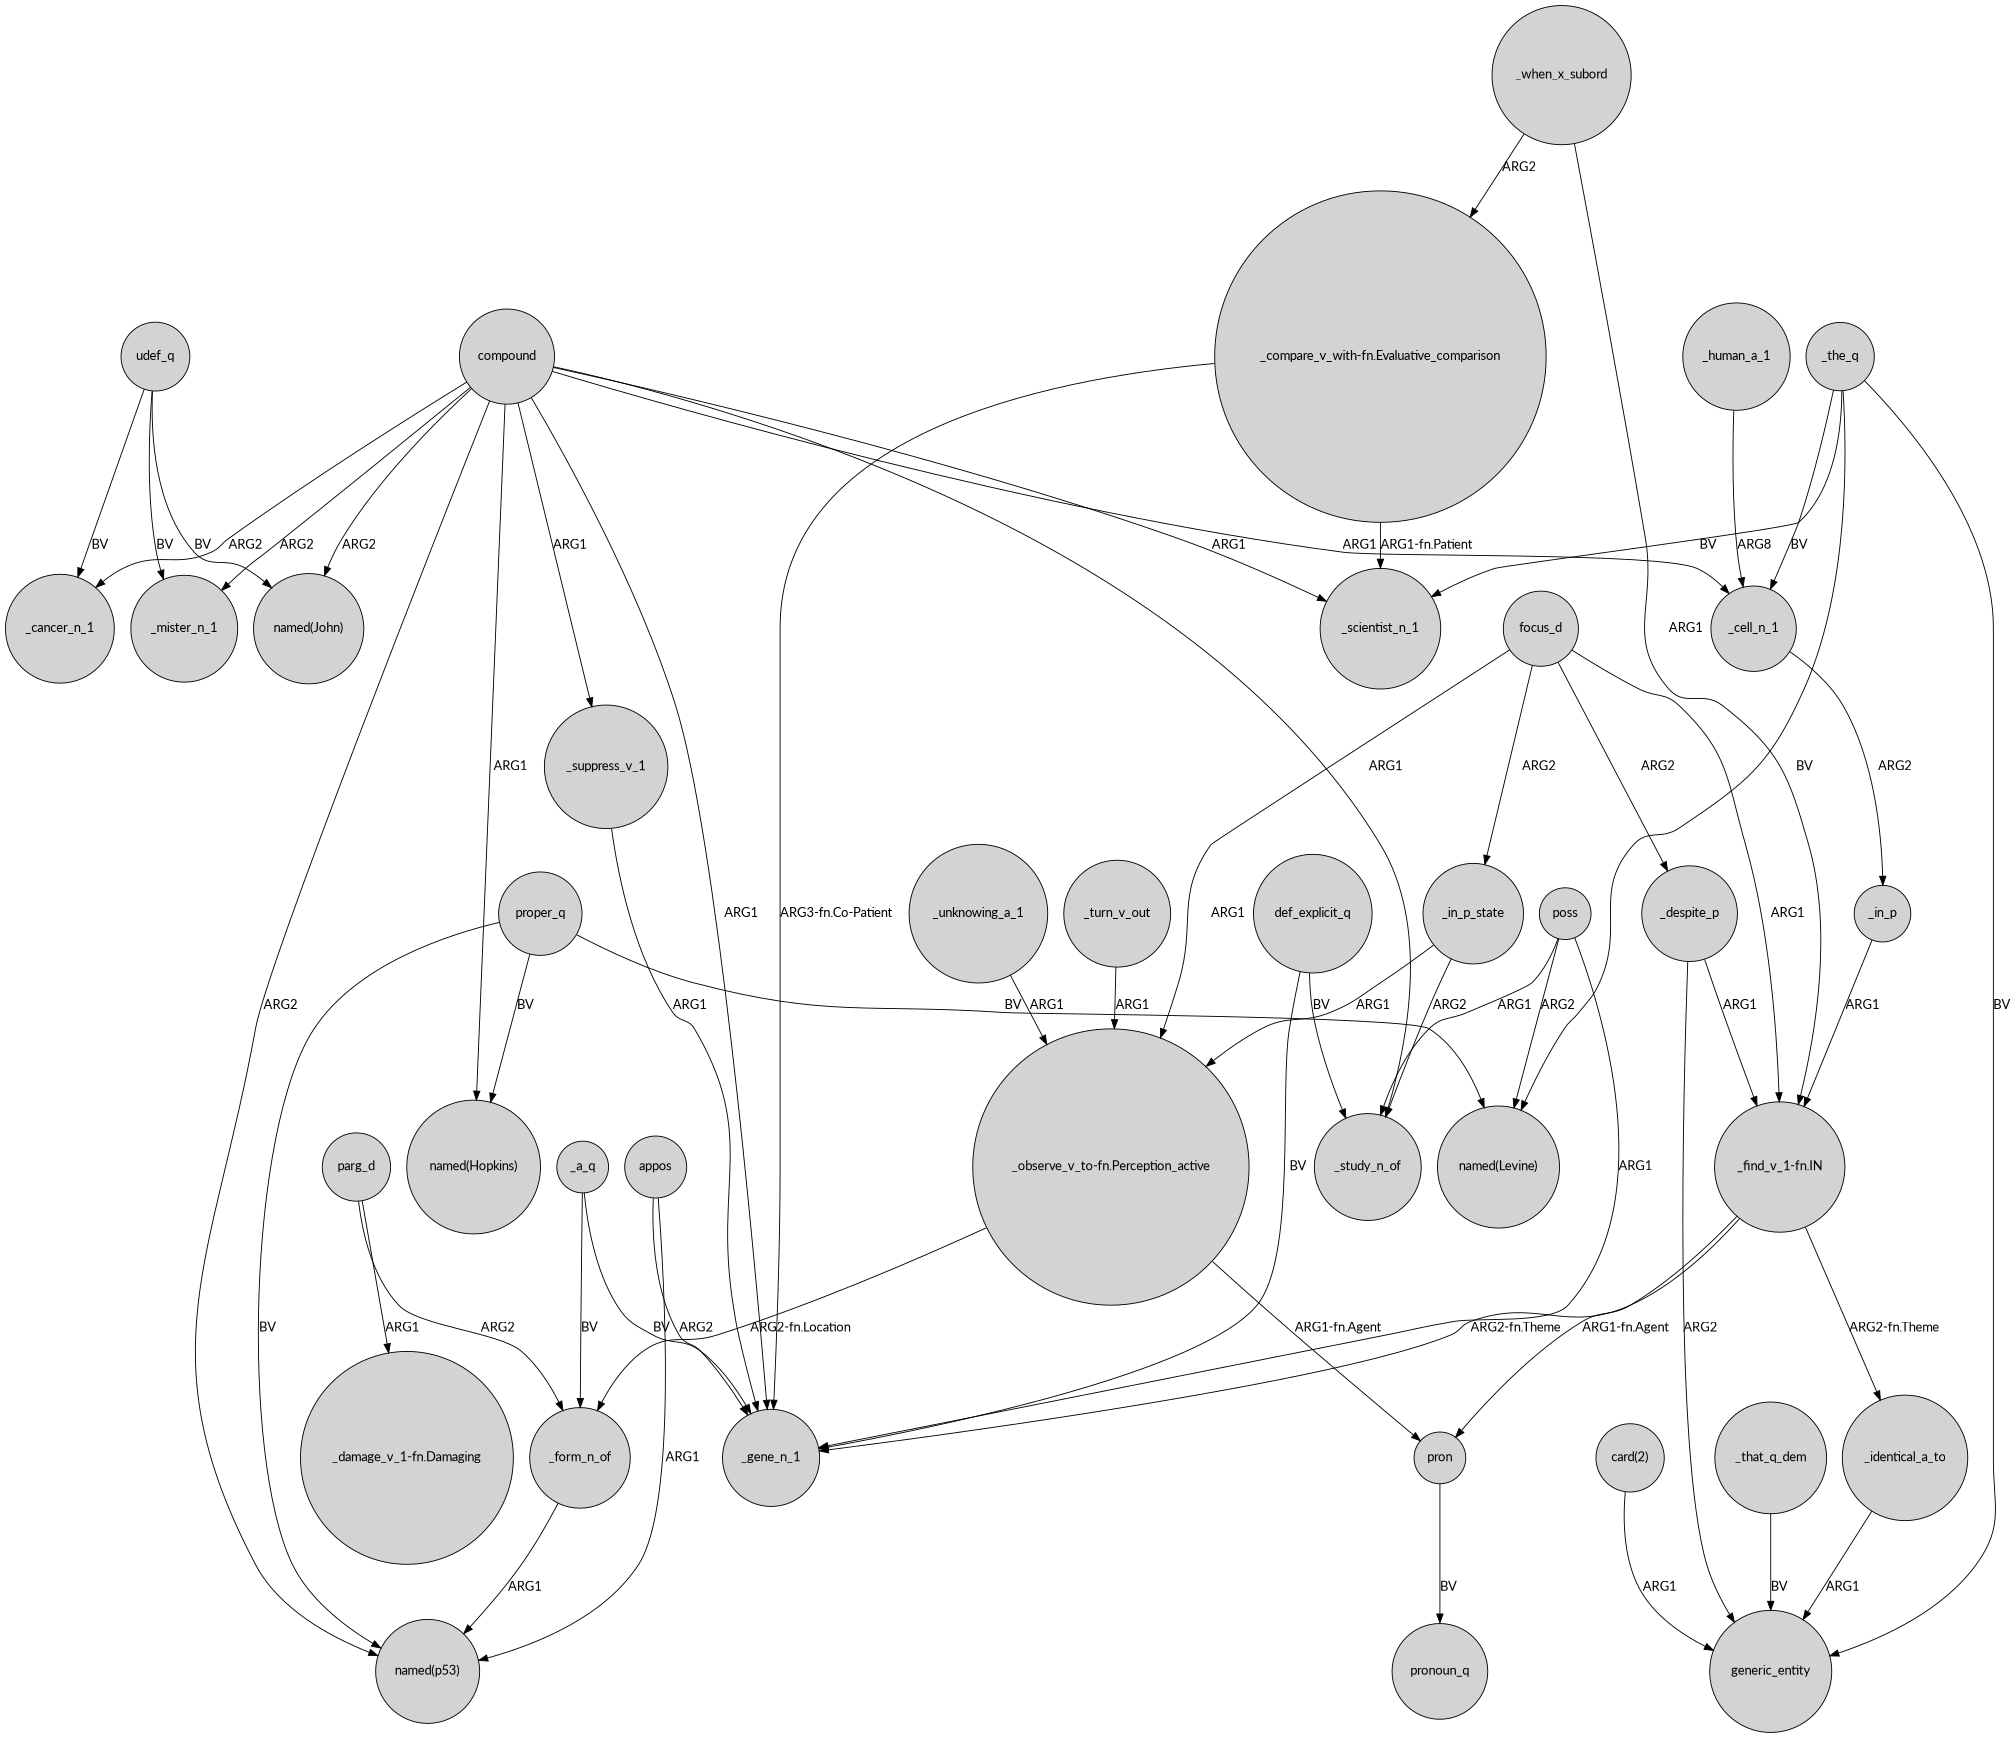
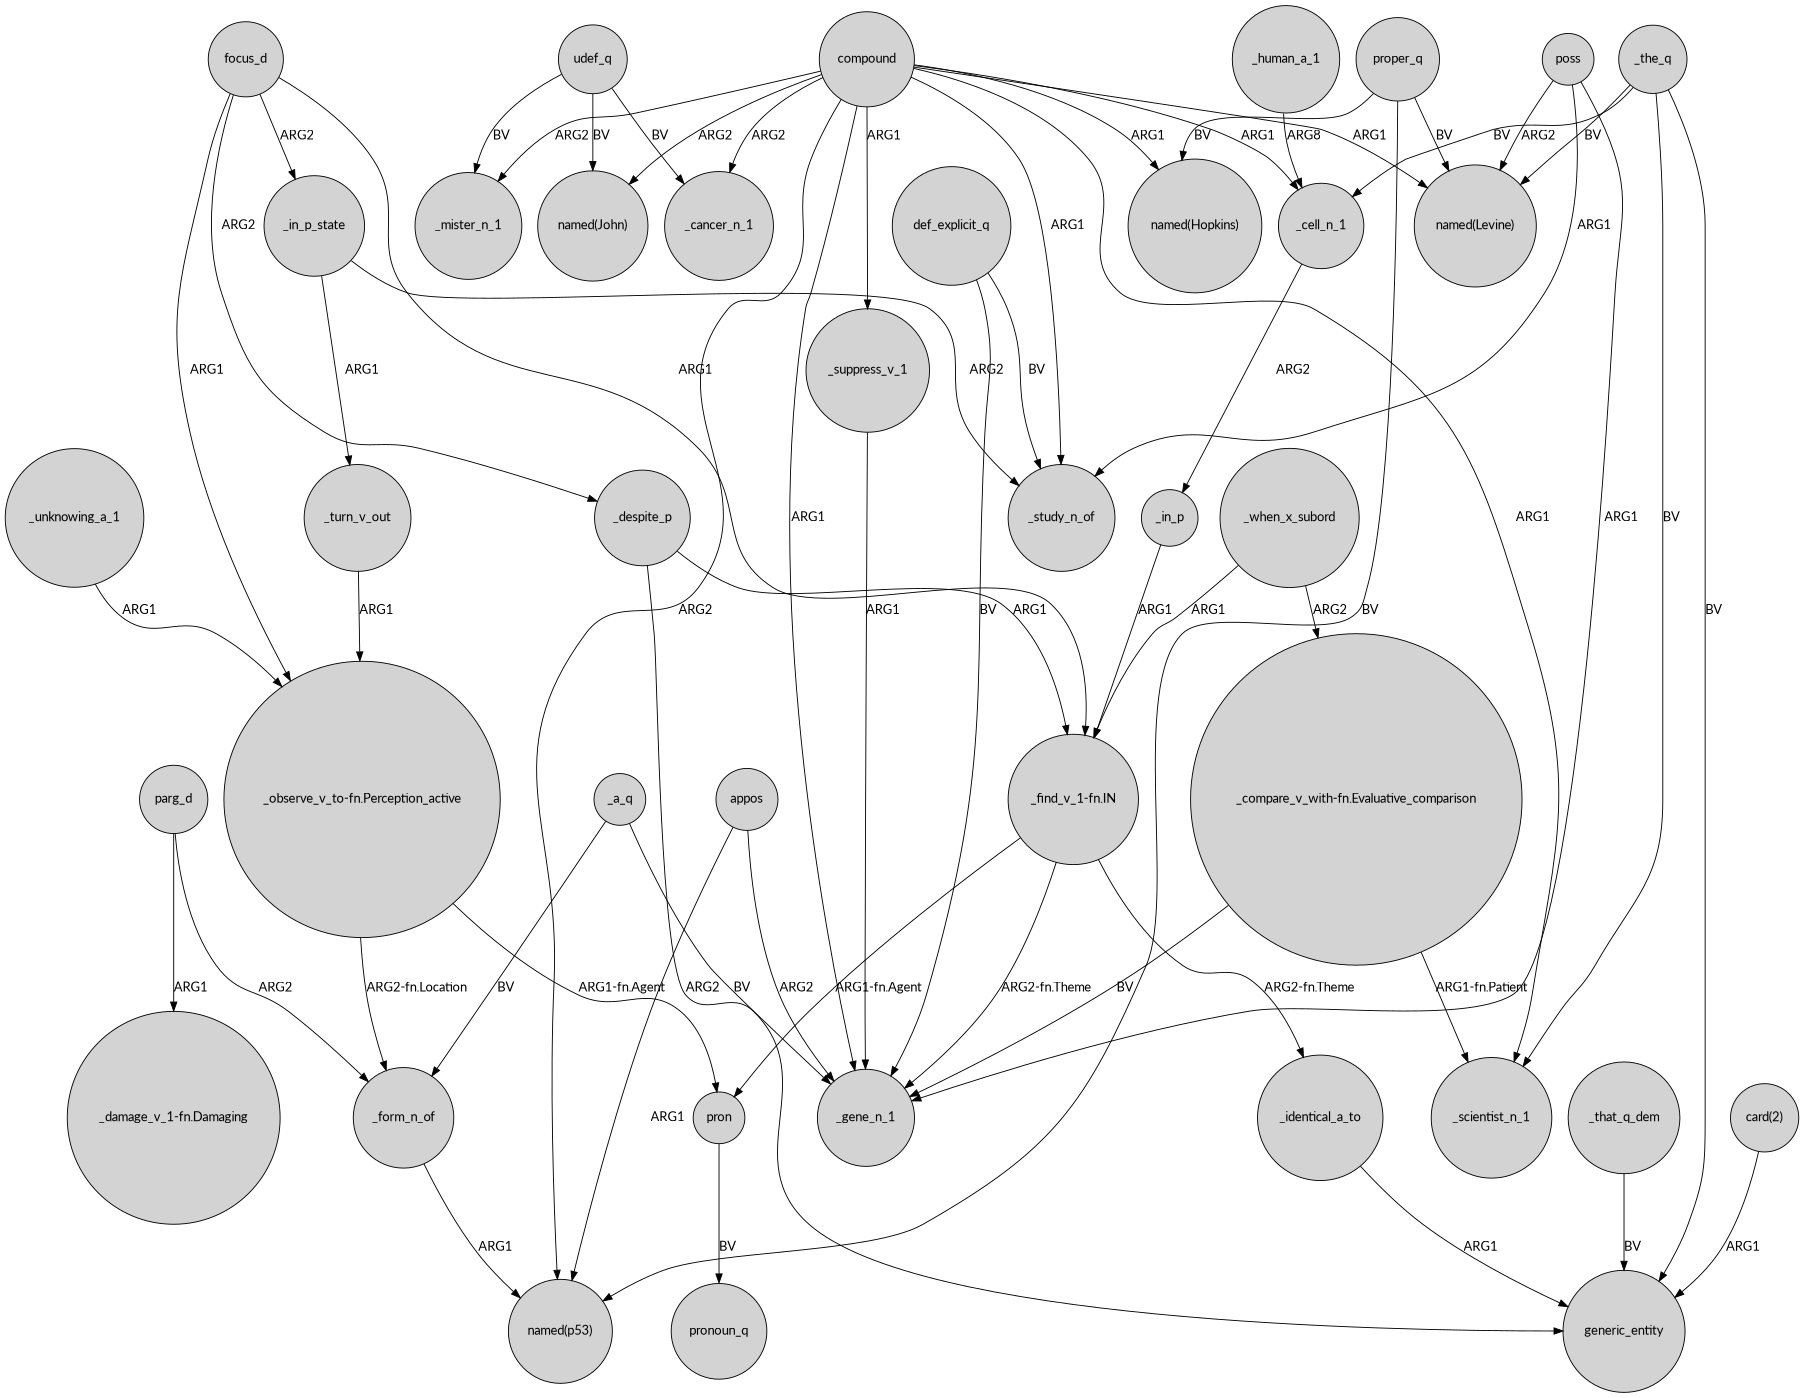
edge "compound" -> "named(Levine)": added, label "ARG1"
edge "_compare_v_with-fn.Evaluative_comparison" -> "_gene_n_1": label "ARG3-fn.Co-Patient" -> "BV"
edge "_in_p_state" -> "_observe_v_to-fn.Perception_active": now "_in_p_state" -> "_turn_v_out"
